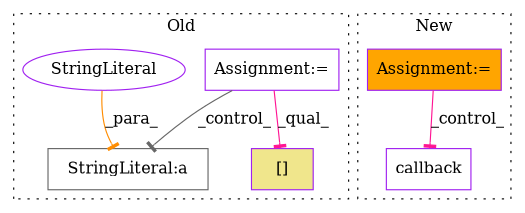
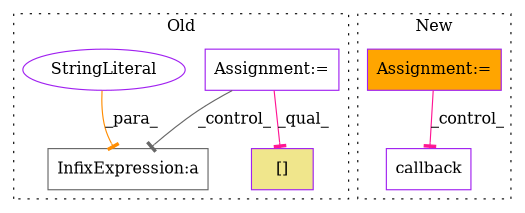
node "StringLiteral:a": label "StringLiteral:a" -> "InfixExpression:a"
